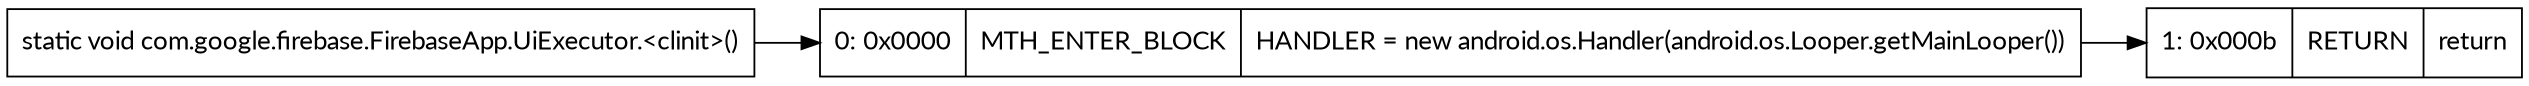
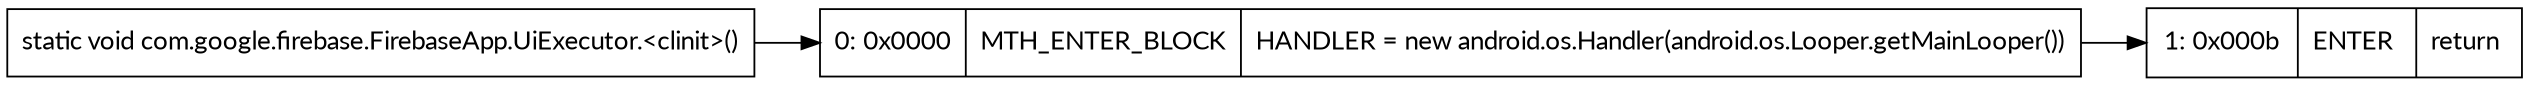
node "1: 0x000b": text "RETURN" -> "ENTER"
